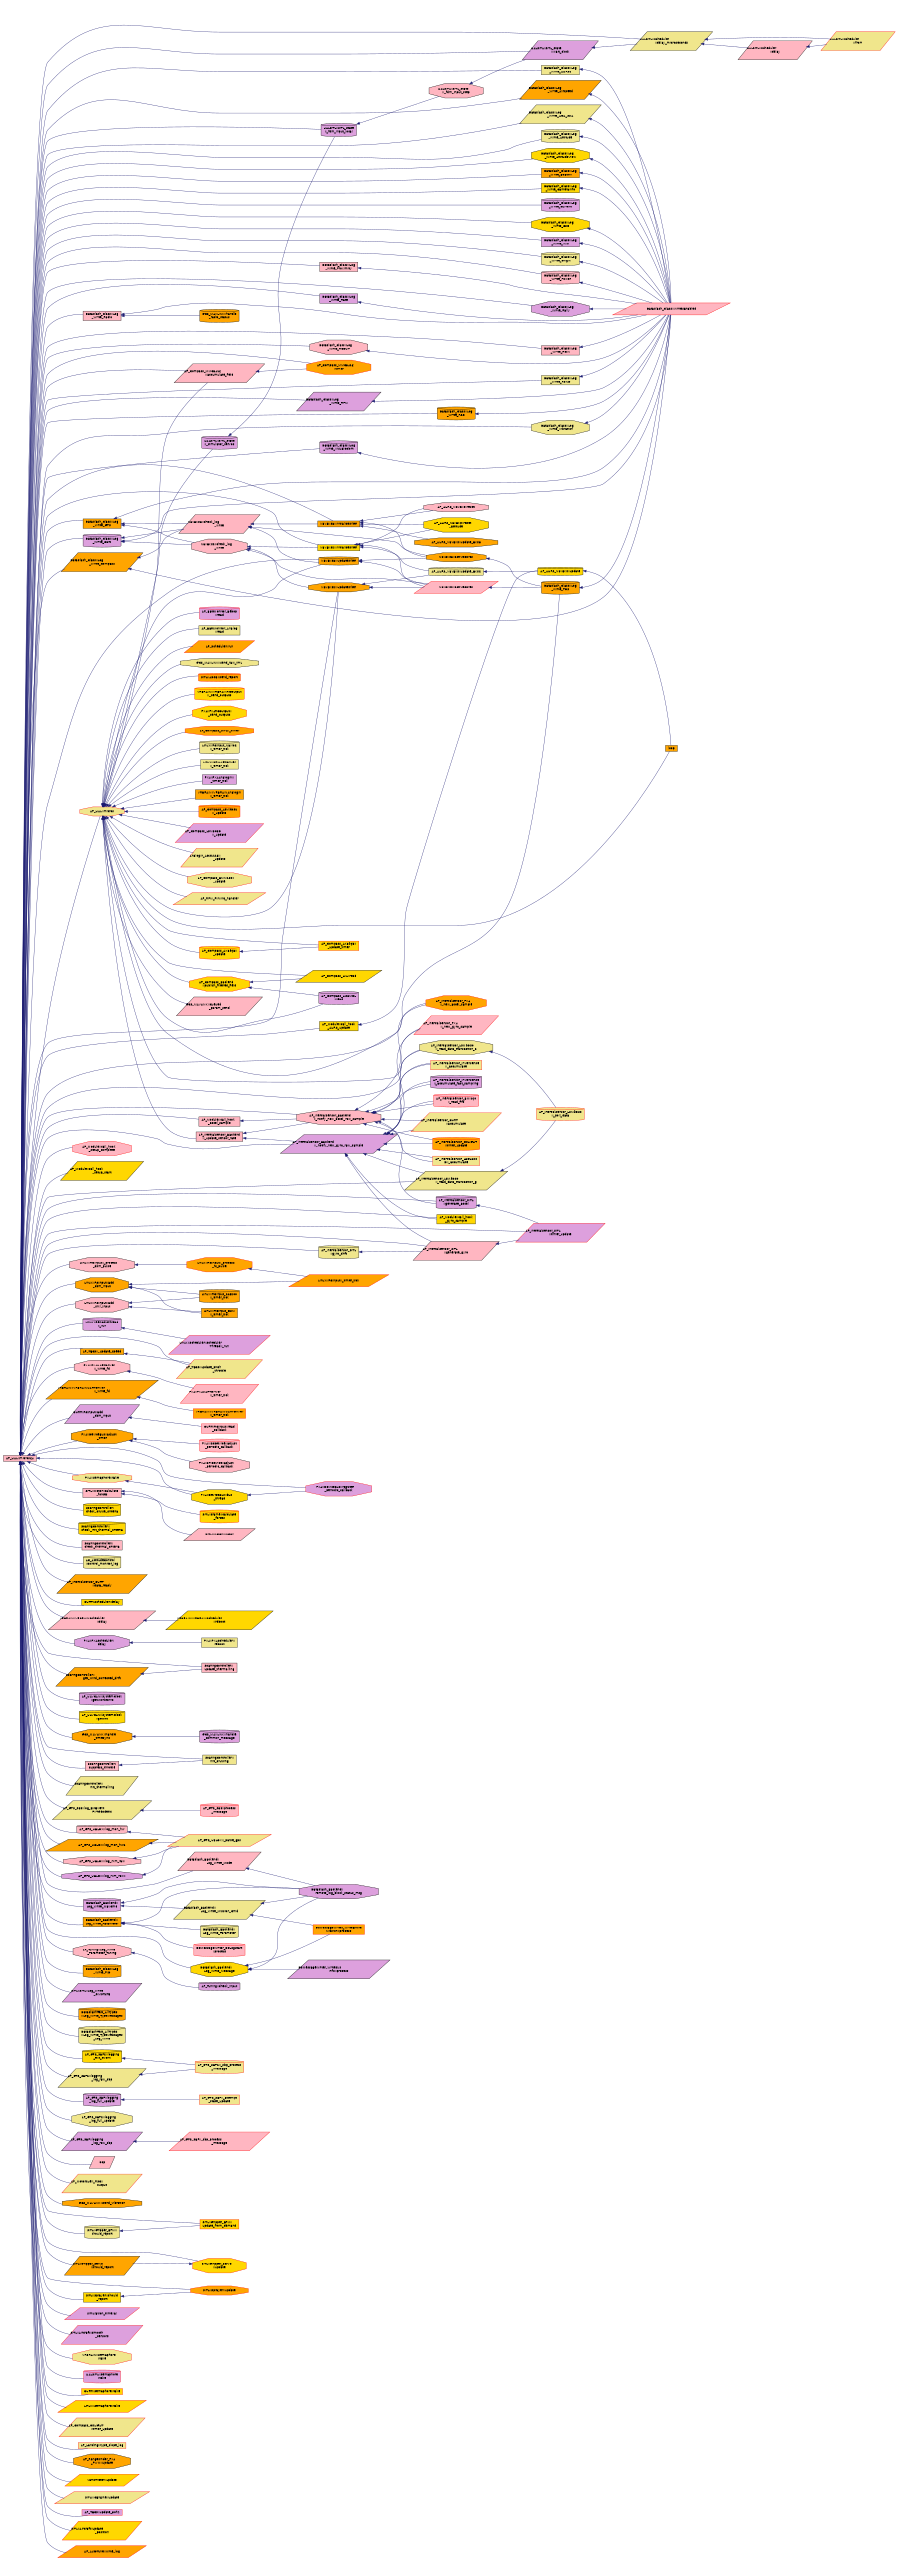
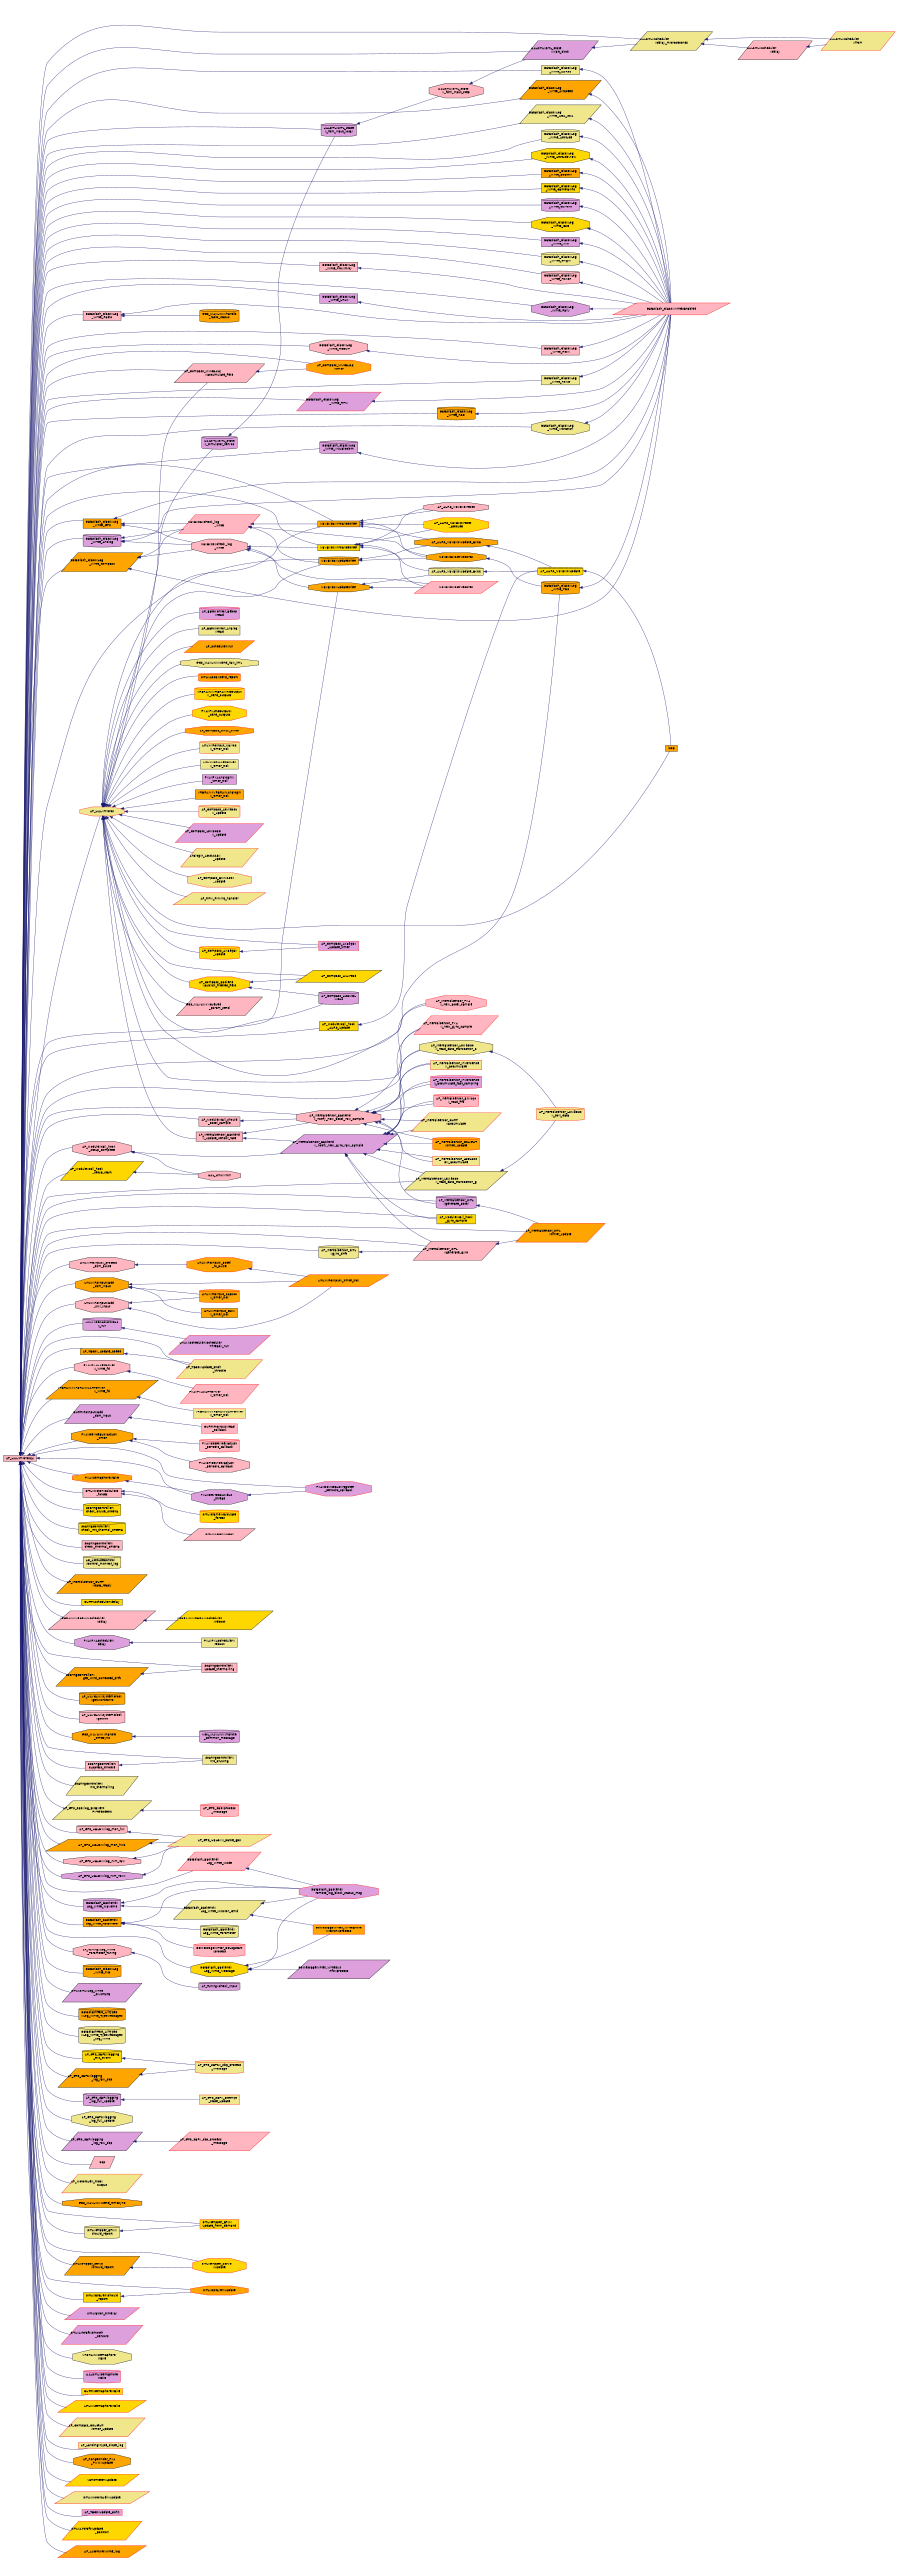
edge "DataFlash_Class::WritesEnabled" -> "DataFlash_Class::Log _Write_Current": added
node "DataFlash_Class::Log _Write_Rate": label "DataFlash_Class::Log _Write_Rate" -> "DataFlash_Class::Log _Write_Linux"
node "DataFlash_Class::Log _Write_RPM": color black -> red
node "NavEKF3::check_log _write": color black -> red
node "AP_AHRS_NavEKF::reset _attitude": color black -> red
node "DataFlash_Class::Log _Write_Baro": label "DataFlash_Class::Log _Write_Baro" -> "DataFlash_Class::Log _Write_Analog"
edge "NavEKF2::check_log _write" -> "DataFlash_Class::Log _Write_Compass": added
edge "AP_AHRS_NavEKF::update" -> "AP_AHRS_NavEKF::update_EKF3": added
edge "NavEKF2::activeCores" -> "NavEKF3::UpdateFilter": now "AP_AHRS_NavEKF::update_EKF3" -> "NavEKF3::UpdateFilter"
edge "DataFlash_Class::Log _Write_POS" -> "NavEKF2::activeCores": removed
node "Linux::RCInput_Navio2 ::_timer_tick": color black -> red
node "AP_Compass_LSM9DS1 ::_update": fillcolor orange -> khaki
edge "NavEKF2::UpdateFilter" -> "AP_HAL::micros": now "NavEKF3::InitialiseFilter" -> "AP_HAL::micros"
node "AP_Compass_AK8963:: _update_timer": fillcolor gold -> plum
node "AP_InertialSensor_PX4 ::_new_accel_sample": fillcolor orange -> lightpink
node "AP_InertialSensor_Invensense ::_accumulate_fast_sampling": color black -> red
node "AP_Module::call_hook _accel_sample": label "AP_Module::call_hook _accel_sample" -> "AP_Module::call_should _accel_sample"
node "AP_Module::call_hook _setup_complete": color red -> black
edge "AP_InertialSensor_Backend ::_notify_new_gyro_raw_sample" -> "AP_HAL::micros64": now "AP_InertialSensor_Backend ::_notify_new_gyro_raw_sample" -> "AP_Module::call_hook _setup_complete"
node "HAL_Linux::run": added
node "AP_InertialSensor_SITL ::timer_update": fillcolor plum -> orange
node "Linux::RCInput::_process _rc_pulse": label "Linux::RCInput::_process _rc_pulse" -> "Linux::RCInput::_accel _rc_pulse"
node "Linux::RCInput_115200 ::_timer_tick": color black -> red
edge "Linux::RCInput_DSM ::_timer_tick" -> "Linux::RCInput::add _srxl_input": now "Linux::RCInput::_timer_tick" -> "Linux::RCInput::add _srxl_input"
node "VRBRAIN::VRBRAINUARTDriver ::_timer_tick": fillcolor orange -> khaki
node "PX4::Semaphore::take": fillcolor khaki -> orange
node "PX4::DeviceBus::bus _thread": fillcolor gold -> plum
node "AP_UAVCAN::SystemClock ::getMonotonic": fillcolor plum -> orange
node "AP_UAVCAN::SystemClock ::getUtc": fillcolor gold -> lightpink
node "GCS_MAVLINK::handle _common_message": label "GCS_MAVLINK::handle _common_message" -> "MDL_MAVLINK::handle _common_message"
node "DataFlash_Backend:: Log_Write_Mode": color black -> red
node "DataFlash_Backend:: remote_log_block_status_msg": color black -> red
node "AP_GPS_SBP2::logging _log_raw_sbp": fillcolor khaki -> orange
node "GCS_MAVLINK::send_vibration": label "GCS_MAVLINK::send_vibration" -> "GCS_MAVLINK::send_timesync"
edge "SITL::Gripper_Servo ::should_report" -> "SITL::Gripper_Servo ::update": reversed
node "VRBRAIN::Semaphore ::take": color red -> black
node "SITL::ICEngine::update": label "SITL::ICEngine::update" -> "SITL::MotorsHeli::update"
